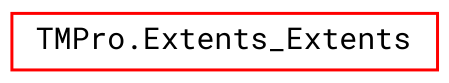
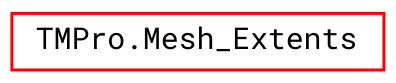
node "TMPro.Extents_Extents": label "TMPro.Extents_Extents" -> "TMPro.Mesh_Extents"
